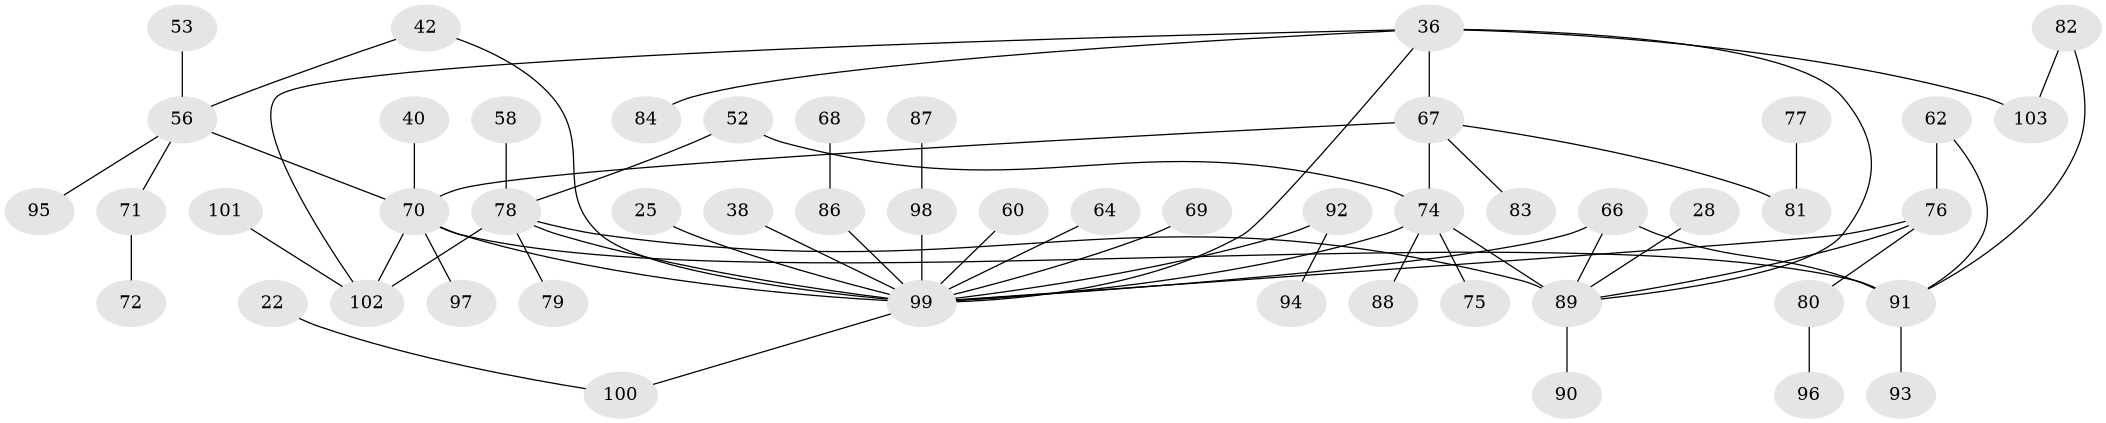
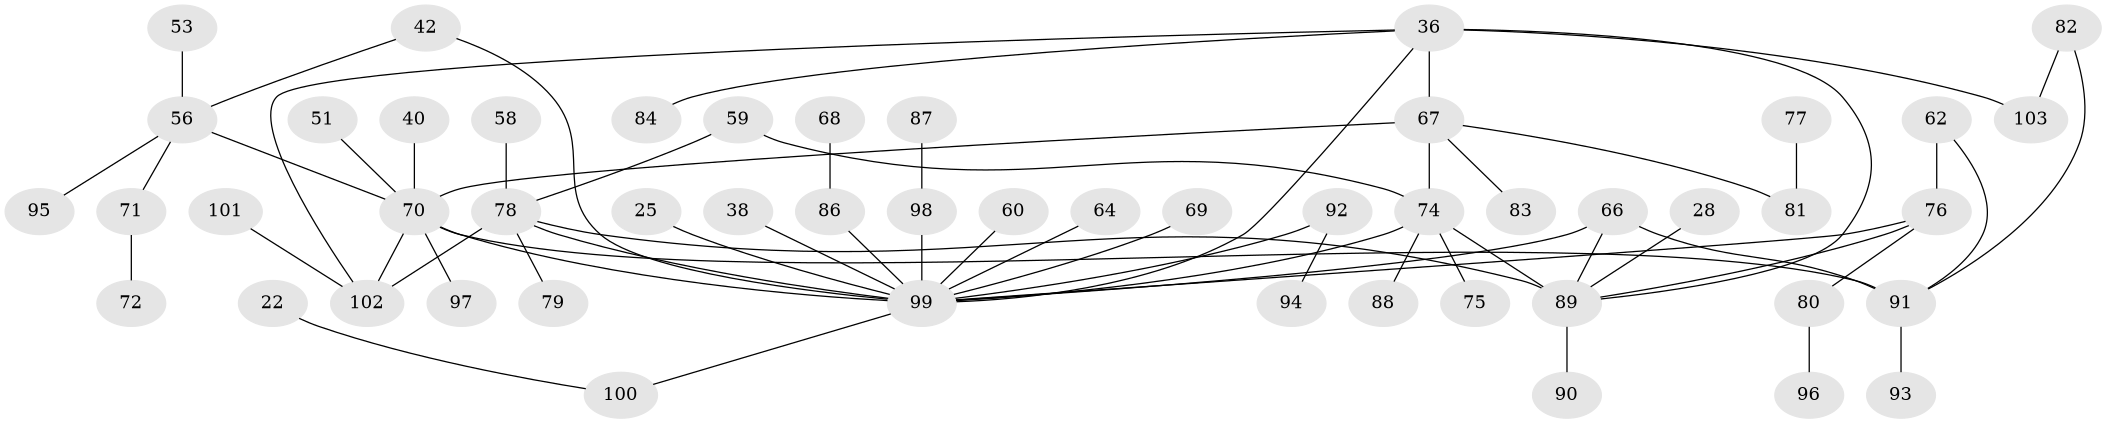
node "51": added
node "52": label "52" -> "59"
